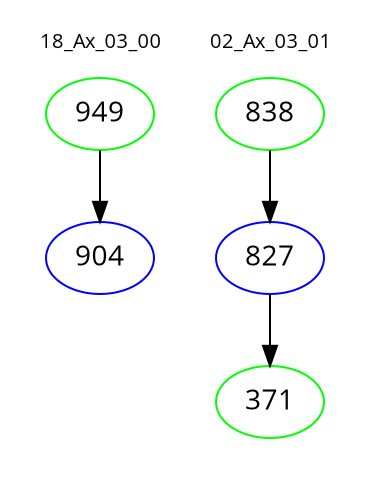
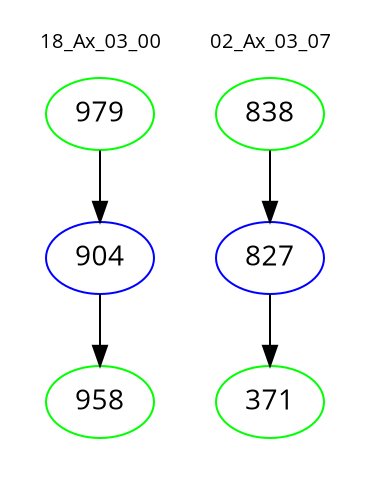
cluster "02_Ax_03_01": label "02_Ax_03_01" -> "02_Ax_03_07"
node "949": label "949" -> "979"
node "958": added
